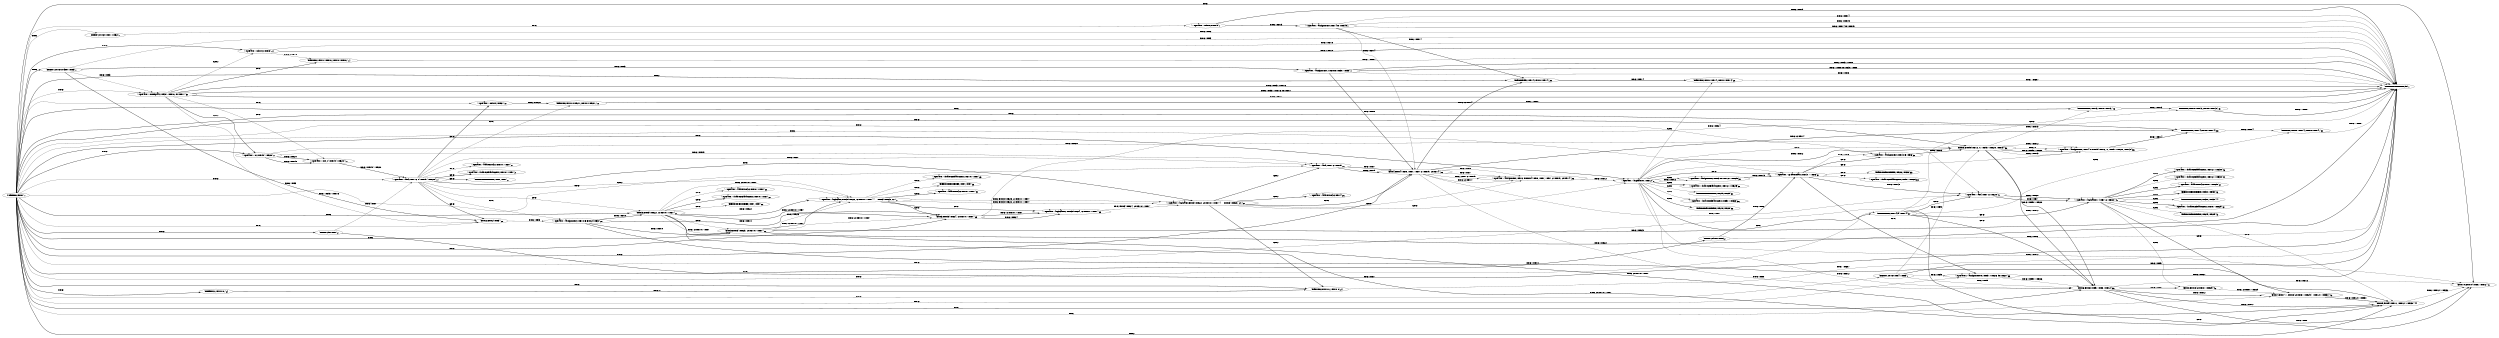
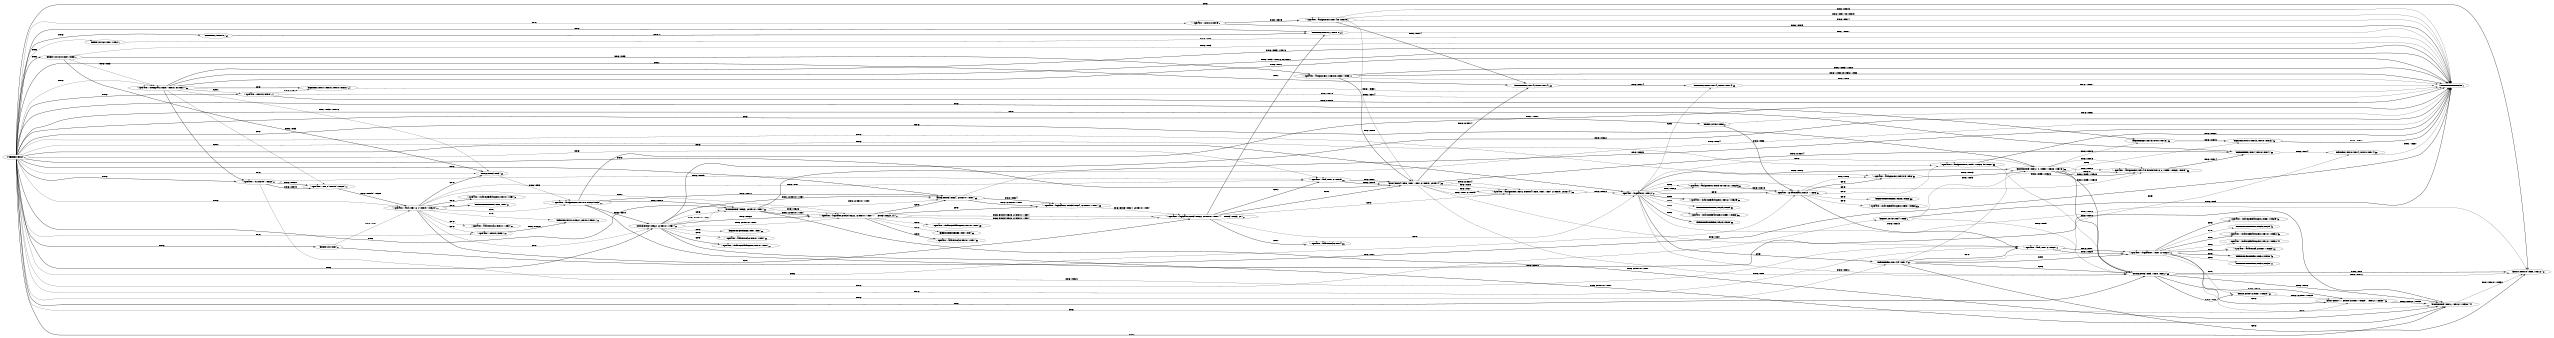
edge "(RETURN,return -VAR21;,return -VAR21;)" -> "(METHOD_RETURN,int)": now "(<operator>.assignment,VAR10 = FUN2(VAR3))" -> "(METHOD_RETURN,int)"
edge "(<operator>.and,VAR7 & ~(VAR19 | VAR20))" -> "(<operator>.minus,-VAR21)": style bold -> solid
edge "(<operator>.greaterThan,VAR13 > VAR6)" -> "(<operators>.assignmentOr,VAR5->VAR26 |= VAR27)": style bold -> solid
edge "(PARAM,struct VAR4 *VAR5)" -> "(<operators>.assignmentOr,VAR5->VAR26 |= VAR27)": removed, label "DDG: VAR5"
